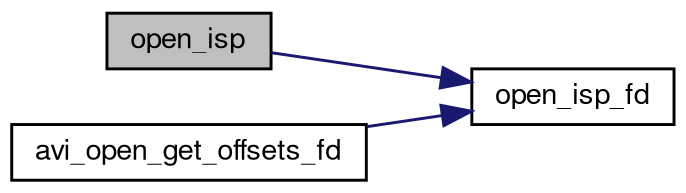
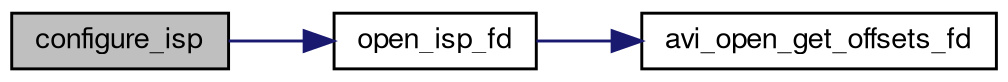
node "open_isp": label "open_isp" -> "configure_isp"
edge "avi_open_get_offsets_fd" -> "open_isp_fd": reversed
